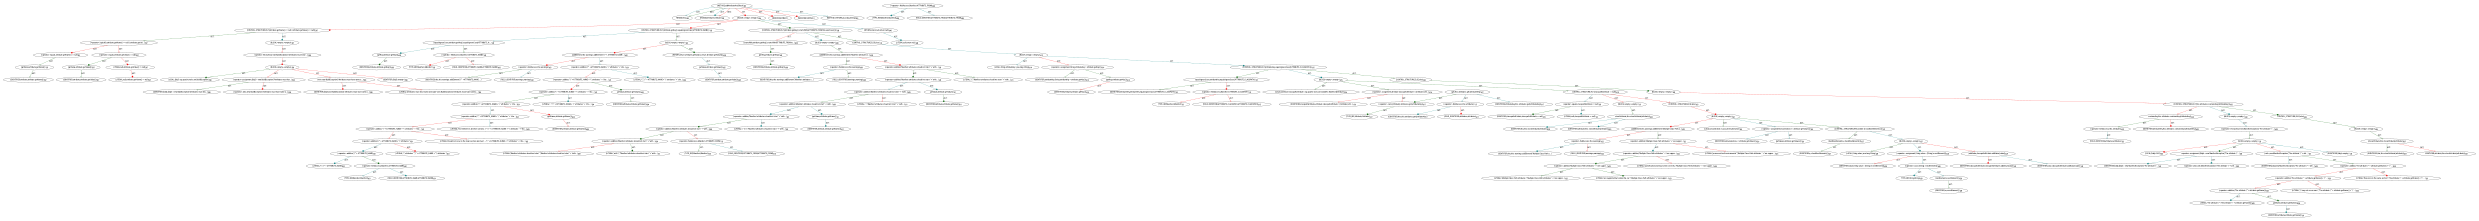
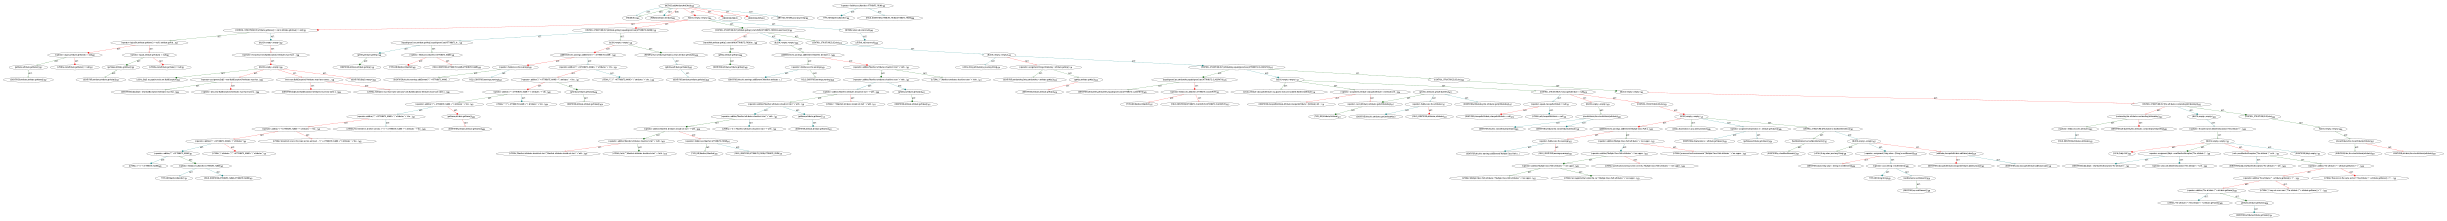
edge "(LITERAL,null,attribute.getValue() == null)" -> "(LITERAL,null,attribute.getName() == null)": now "(<operator>.equals,attribute.getName() == null)" -> "(LITERAL,null,attribute.getName() == null)"
edge "(<operator>.equals,classpathAttribute == null)" -> "(IDENTIFIER,classpathAttribute,classpathAttribute == null)": color darkgreen -> red
